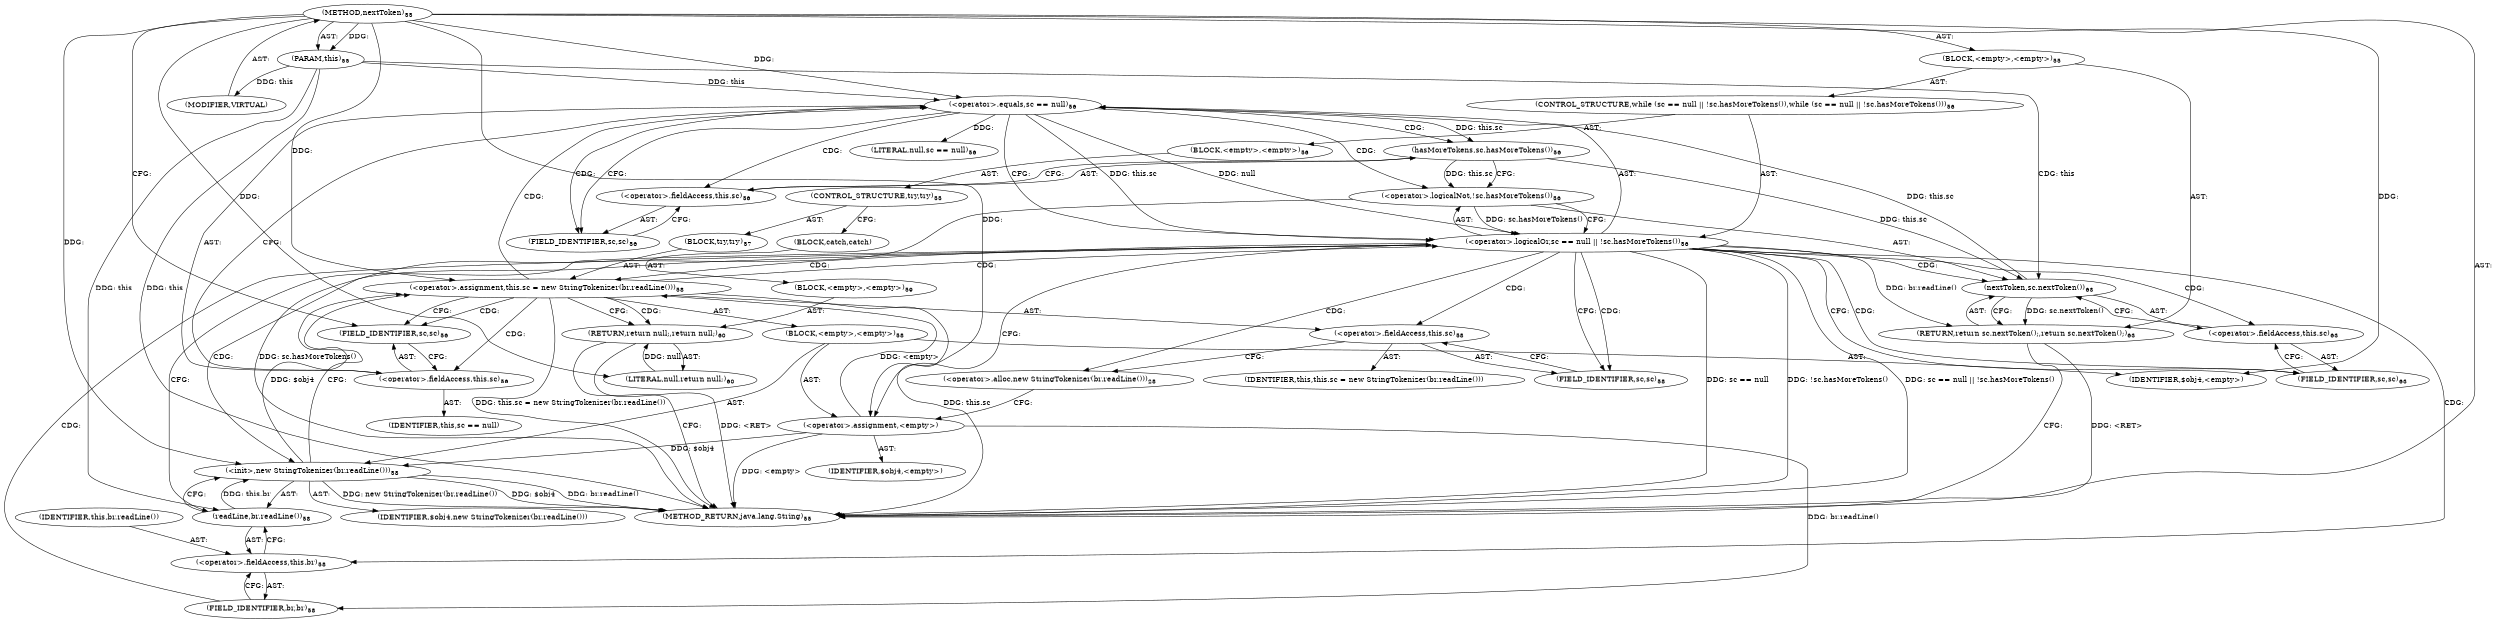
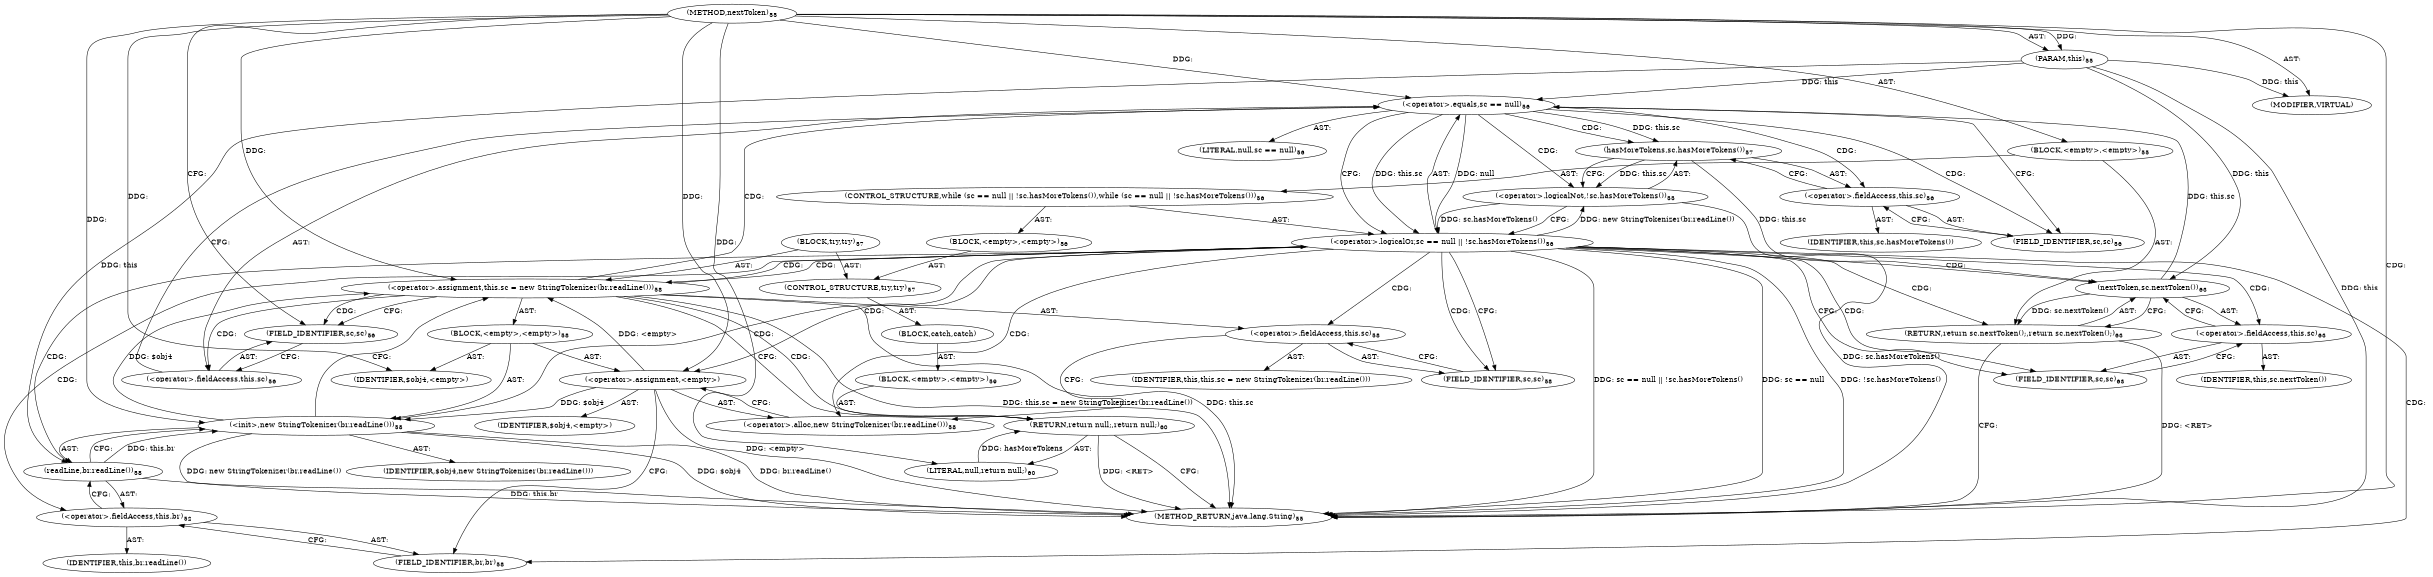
edge "(MODIFIER,VIRTUAL)" -> "(METHOD,nextToken)": reversed
edge "(<operator>.equals,sc == null)" -> "(LITERAL,null,sc == null)": label "DDG: " -> "AST: "
node "(hasMoreTokens,sc.hasMoreTokens())": text "56" -> "57"
edge "(PARAM,this)" -> "(nextToken,sc.nextToken())": label "CDG: this" -> "DDG: this"
node "(CONTROL_STRUCTURE,try,try)": text "55" -> "57"
node "(<operator>.logicalNot,!sc.hasMoreTokens())": text "56" -> "55"
edge "(CONTROL_STRUCTURE,try,try)" -> "(BLOCK,try,try)": reversed
edge "(CONTROL_STRUCTURE,try,try)" -> "(BLOCK,catch,catch)": label "CFG: " -> "AST: "
edge "(<operator>.logicalOr,sc == null || !sc.hasMoreTokens())" -> "(<operator>.logicalNot,!sc.hasMoreTokens())": label "AST: " -> "DDG: new StringTokenizer(br.readLine())"
edge "(<operator>.logicalNot,!sc.hasMoreTokens())" -> "(nextToken,sc.nextToken())": now "(<operator>.logicalNot,!sc.hasMoreTokens())" -> "(hasMoreTokens,sc.hasMoreTokens())"
node "(IDENTIFIER,this,sc.hasMoreTokens())": added
edge "(FIELD_IDENTIFIER,br,br)" -> "(<operator>.logicalOr,sc == null || !sc.hasMoreTokens())": reversed
edge "(METHOD,nextToken)" -> "(METHOD_RETURN,java.lang.String)": label "AST: " -> "CDG: "
edge "(<operator>.logicalOr,sc == null || !sc.hasMoreTokens())" -> "(RETURN,return sc.nextToken();,return sc.nextToken();)": label "DDG: br.readLine()" -> "CDG: "
edge "(<operator>.logicalOr,sc == null || !sc.hasMoreTokens())" -> "(<operator>.assignment,<empty>)": label "CFG: " -> "CDG: "
edge "(LITERAL,null,return null;)" -> "(RETURN,return null;,return null;)": label "DDG: null" -> "DDG: hasMoreTokens"
node "(<operator>.alloc,new StringTokenizer(br.readLine()))": text "28" -> "58"
edge "(<operator>.logicalOr,sc == null || !sc.hasMoreTokens())" -> "(readLine,br.readLine())": label "CFG: " -> "CDG: "
node "(IDENTIFIER,this,sc.nextToken())": added
edge "(<operator>.assignment,<empty>)" -> "(<operator>.alloc,new StringTokenizer(br.readLine()))": added, label "AST:"
node "(IDENTIFIER,this,sc == null)": removed
edge "(readLine,br.readLine())" -> "(METHOD_RETURN,java.lang.String)": added, label "DDG: this.br"
edge "(<operator>.assignment,<empty>)" -> "(FIELD_IDENTIFIER,br,br)": label "DDG: br.readLine()" -> "CFG: "
edge "(IDENTIFIER,this,br.readLine())" -> "(<operator>.fieldAccess,this.br)": reversed
node "(<operator>.fieldAccess,this.br)": text "58" -> "52"
